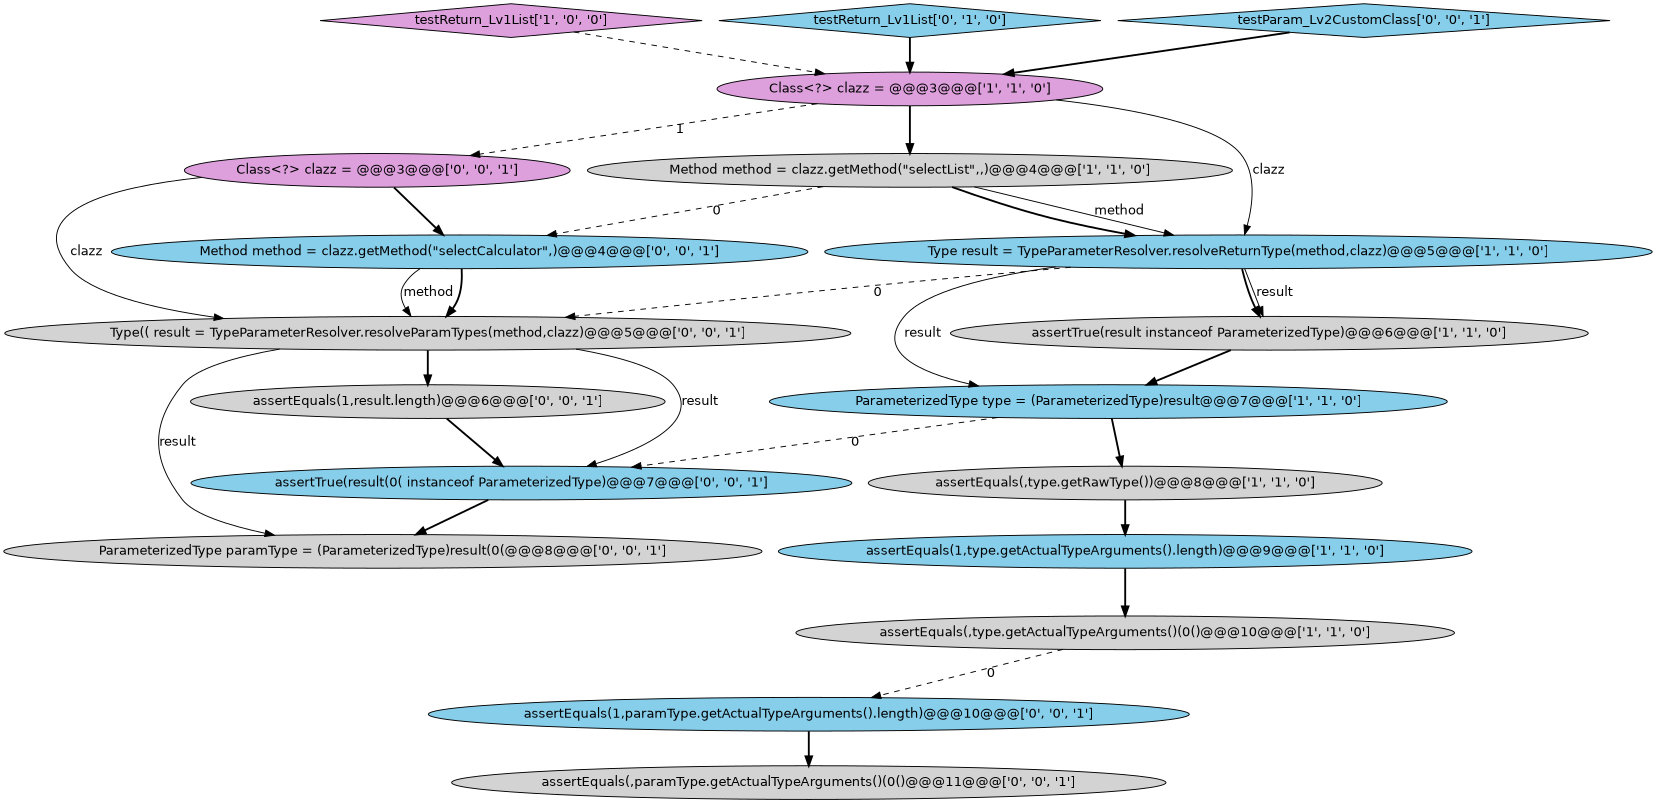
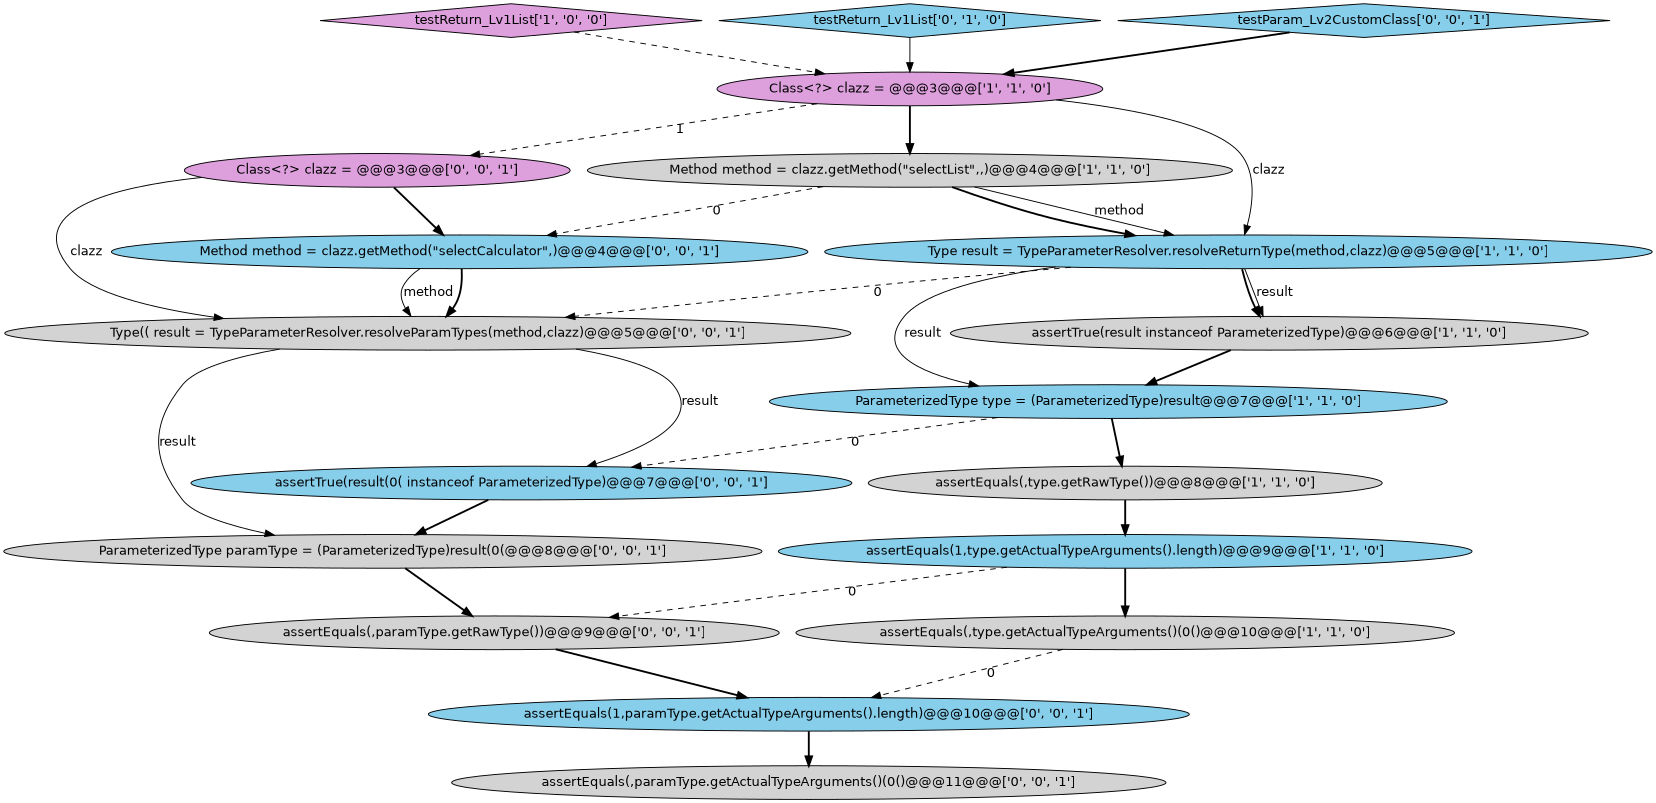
edge "testReturn_Lv1List['0', '1', '0']" -> "Class<?> clazz = @@@3@@@['1', '1', '0']": style bold -> solid
node "assertEquals(1,result.length)@@@6@@@['0', '0', '1']": removed
node "assertEquals(,paramType.getRawType())@@@9@@@['0', '0', '1']": added
